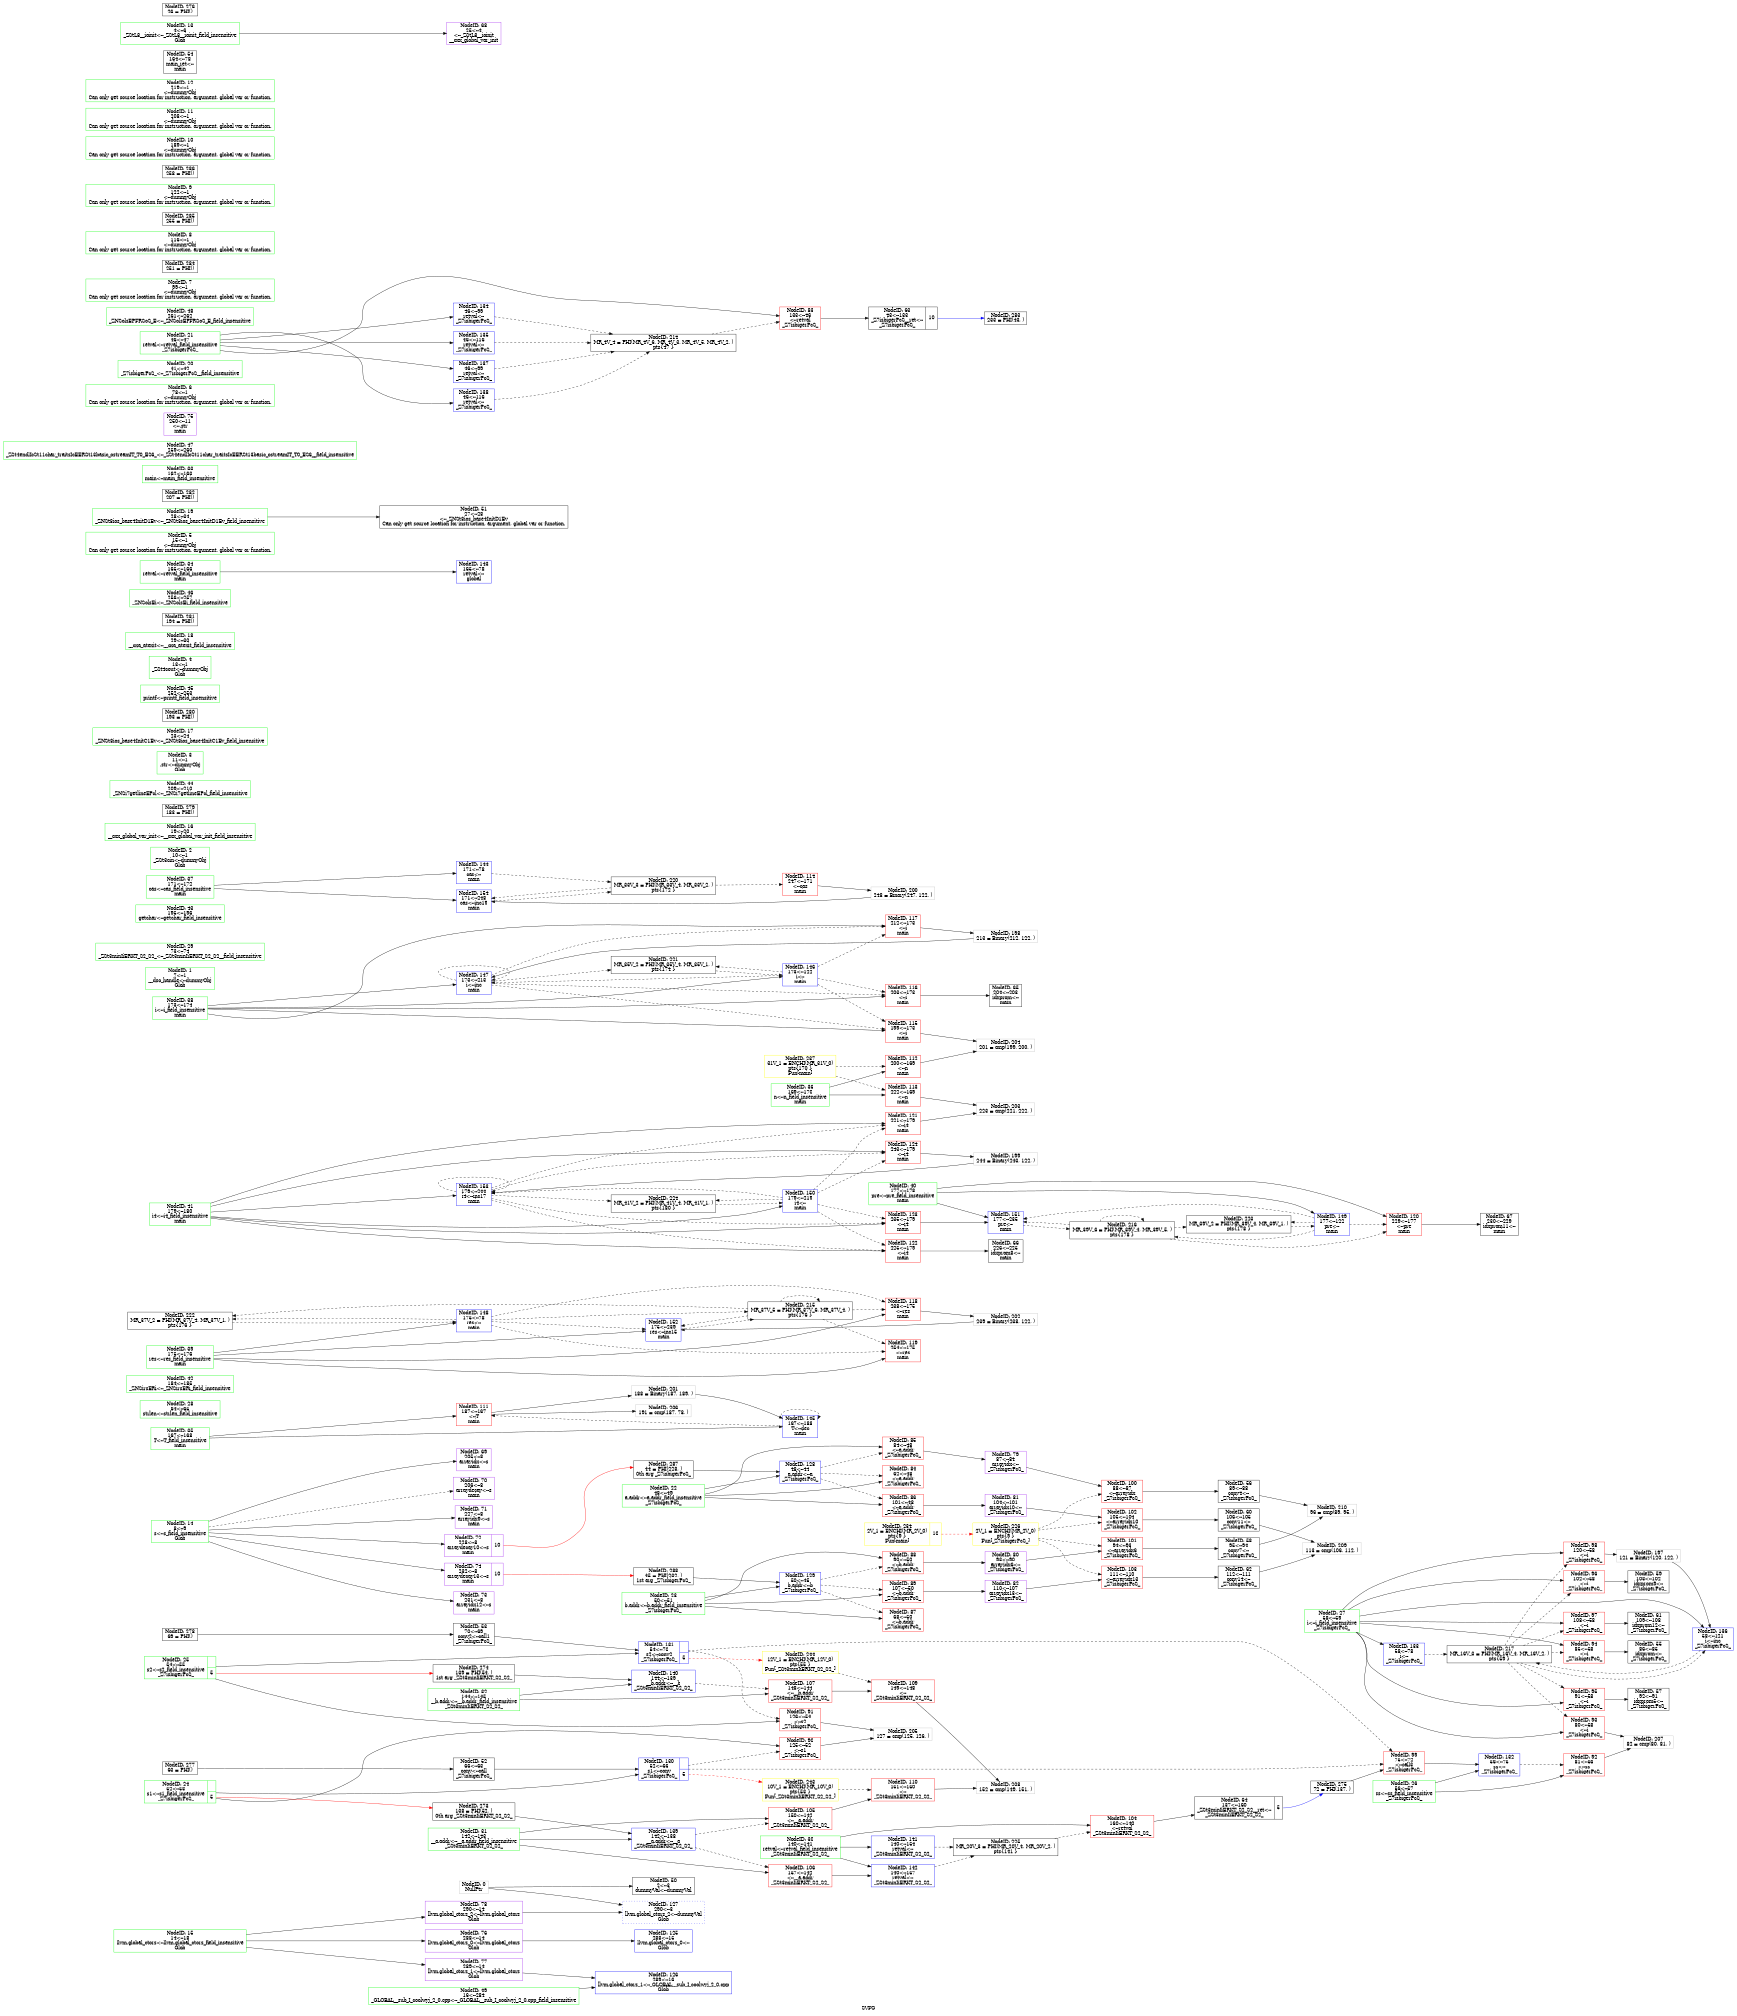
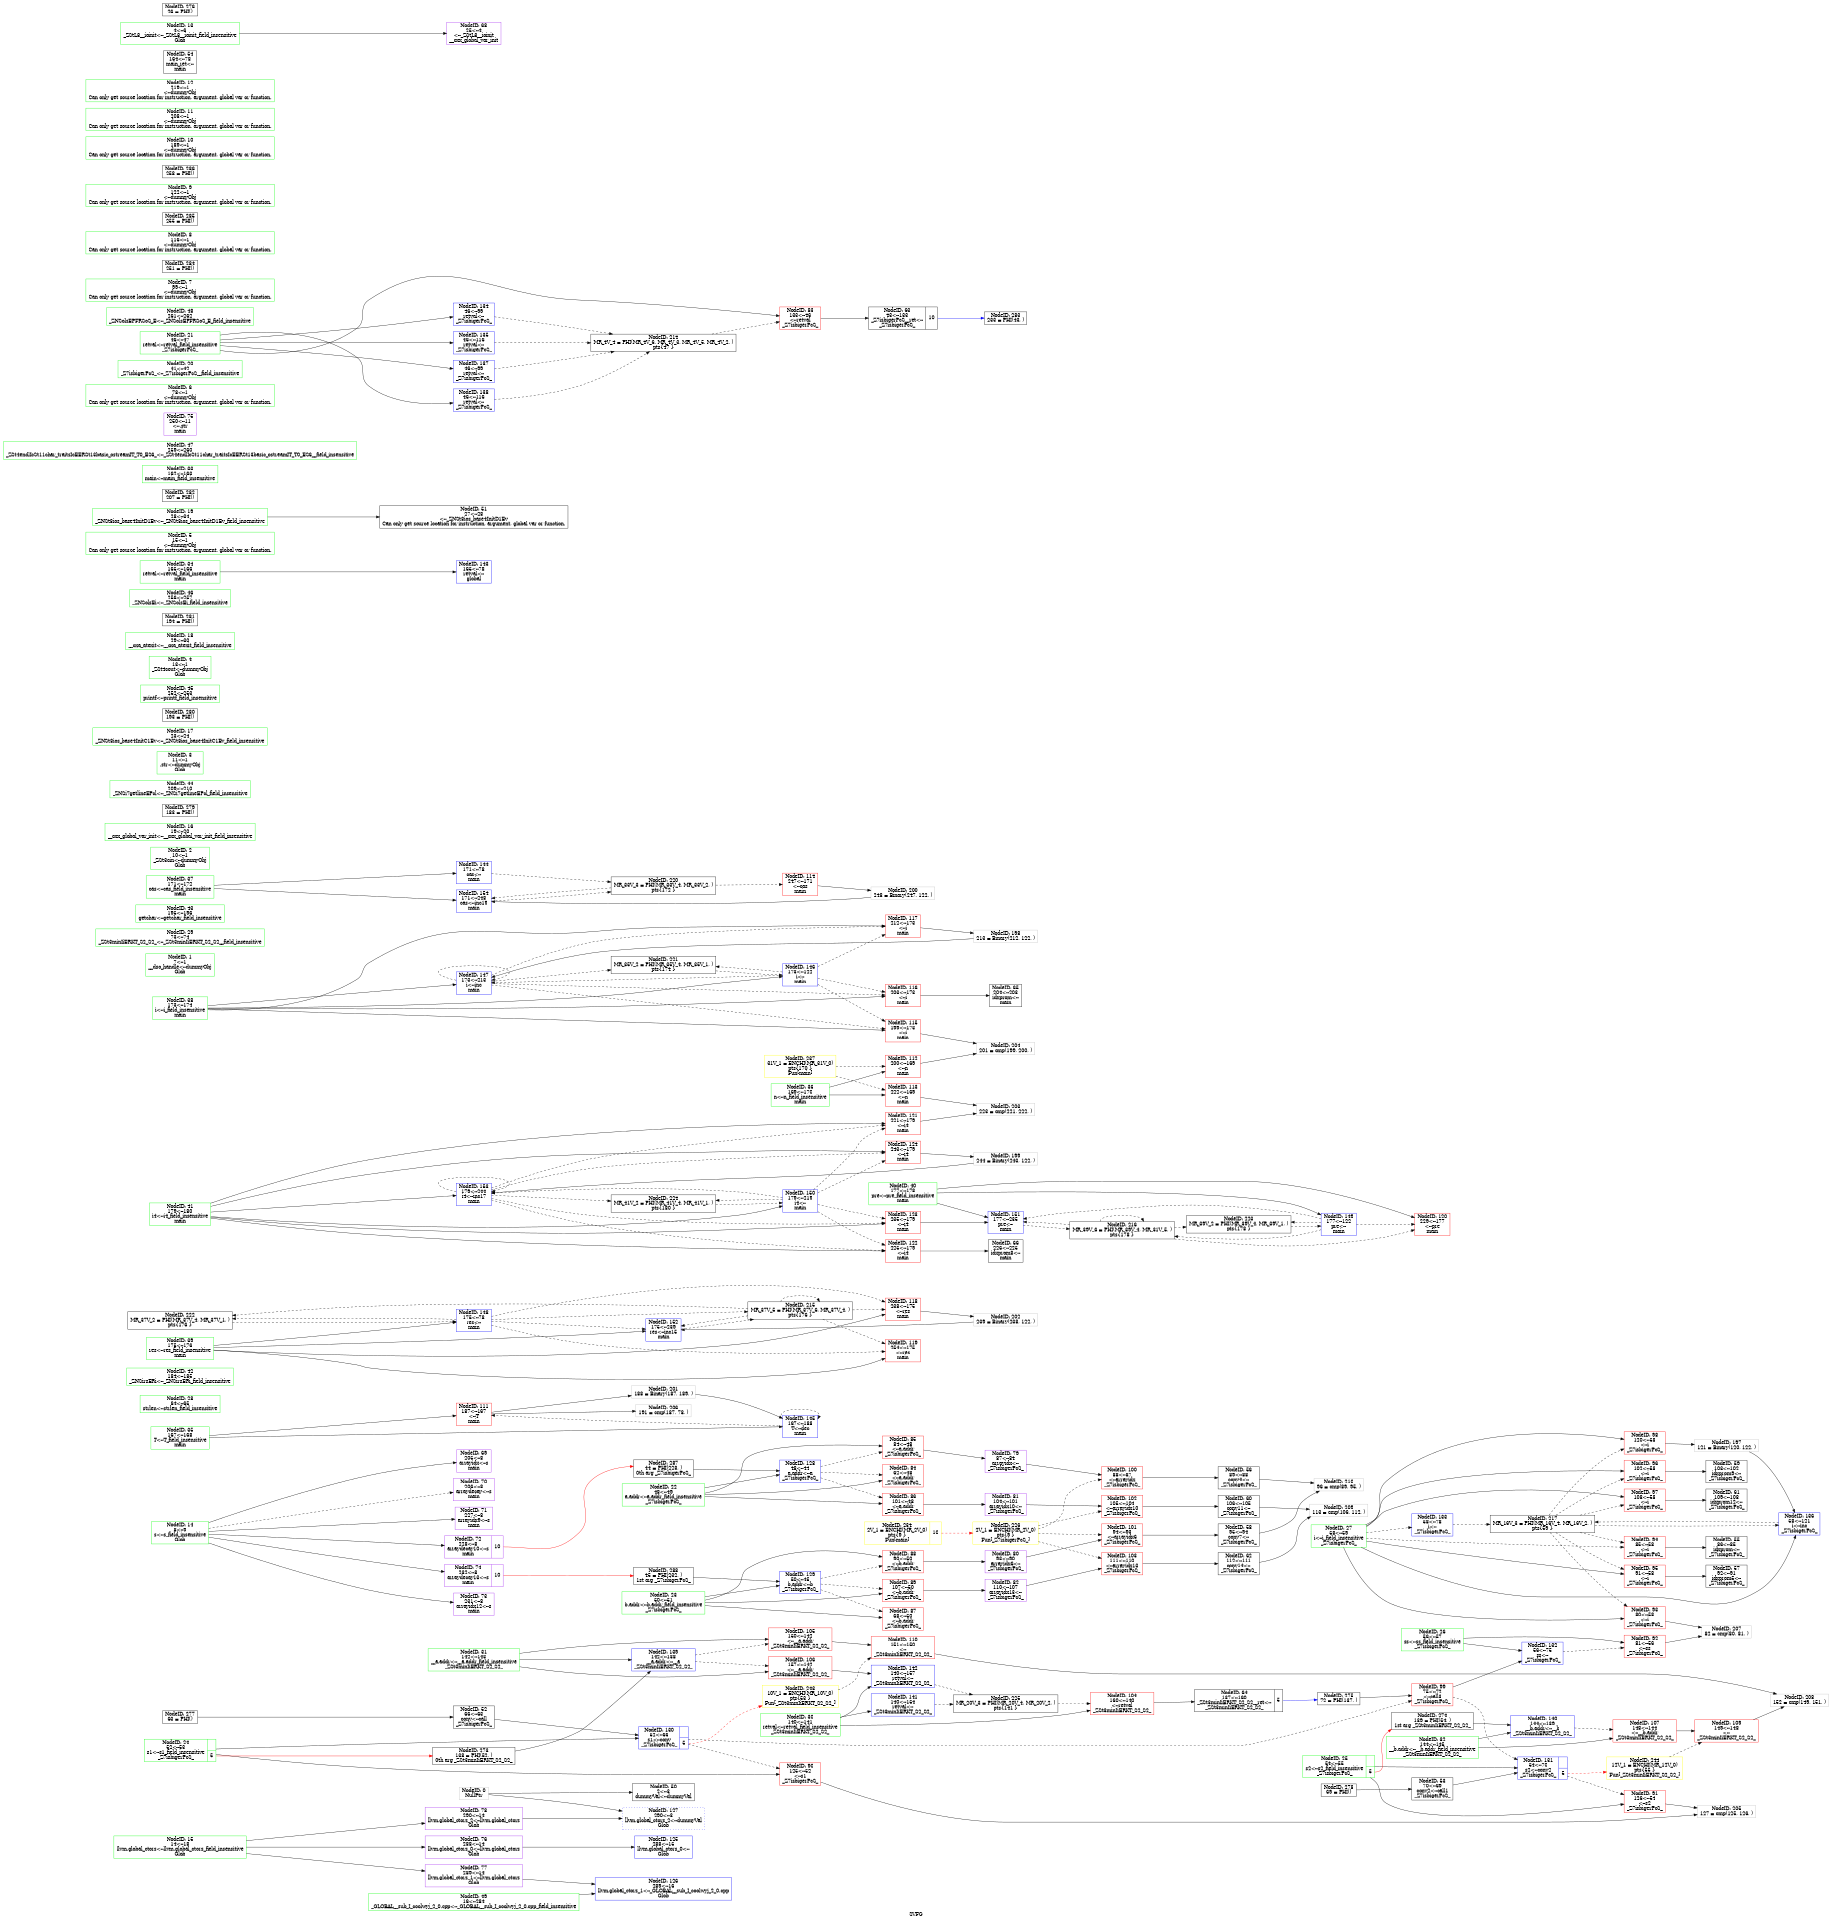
node "NodeID: 67": removed
node "NodeID: 216": text "MR_39V_6 = PHI(MR_39V_4, MR_39V_5, )" -> "MR_39V_6 = PHI(MR_39V_4, MR_31V_5, )"
edge "NodeID: 27" -> "NodeID: 94": style solid -> dashed
edge "NodeID: 27" -> "NodeID: 133": style solid -> dashed
edge "NodeID: 131" -> "NodeID: 99": reversed
